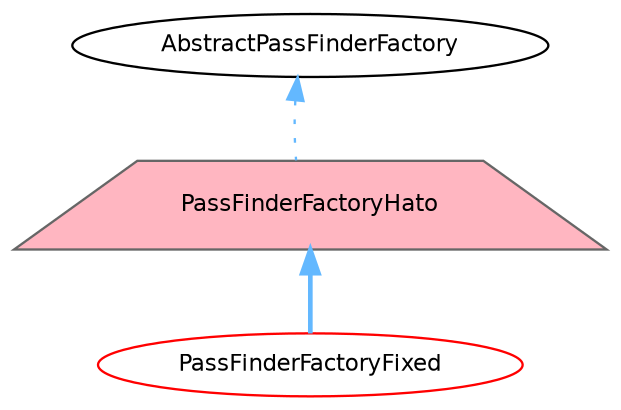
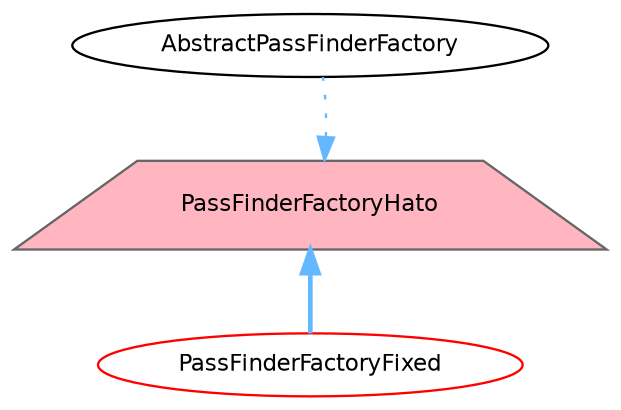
edge "PassFinderFactoryHato" -> "AbstractPassFinderFactory": reversed
